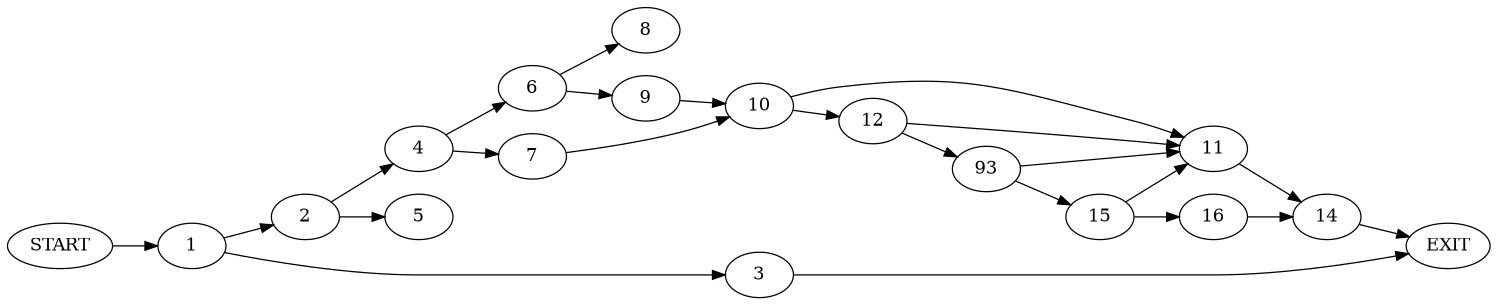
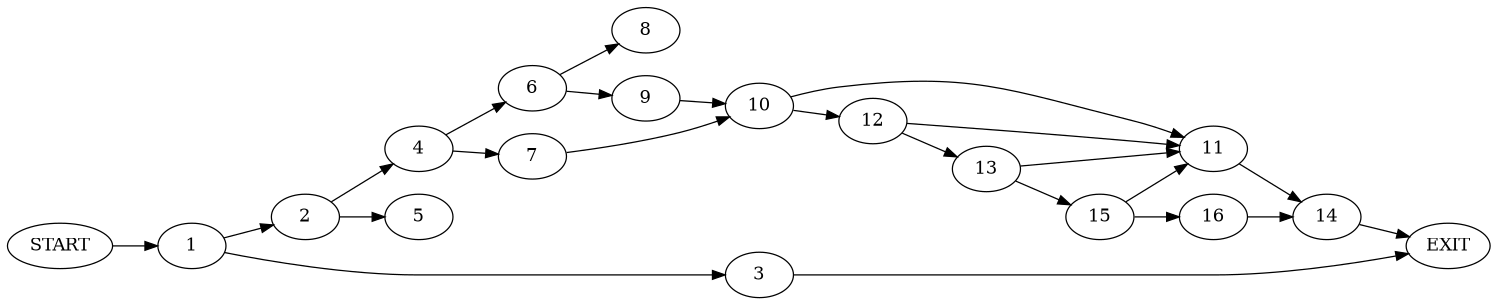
node "93": label "93" -> "13"
